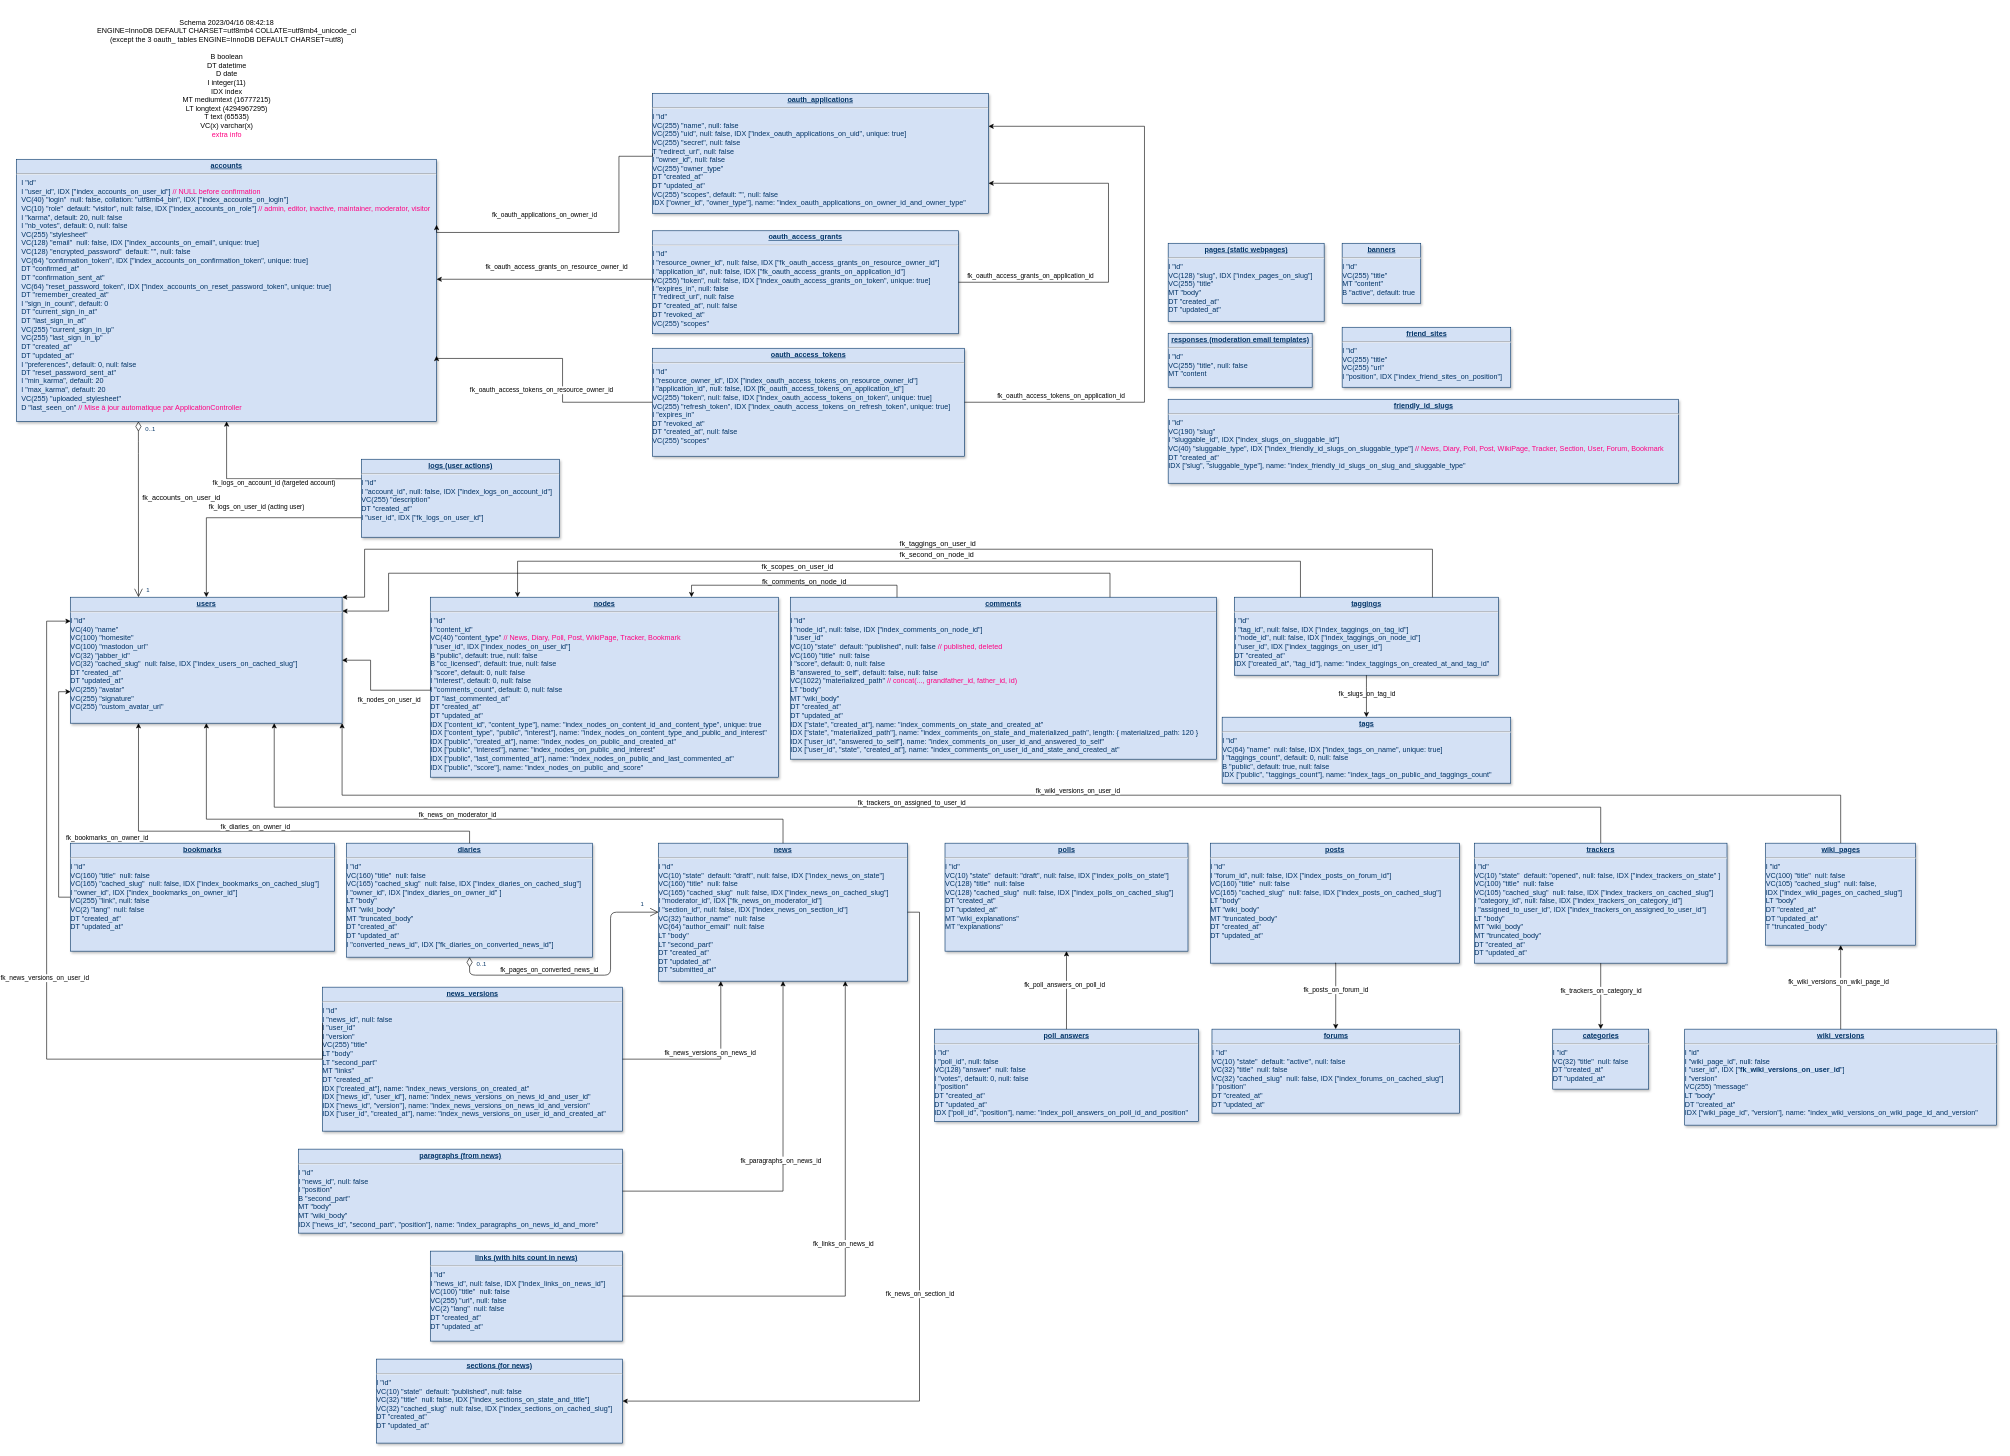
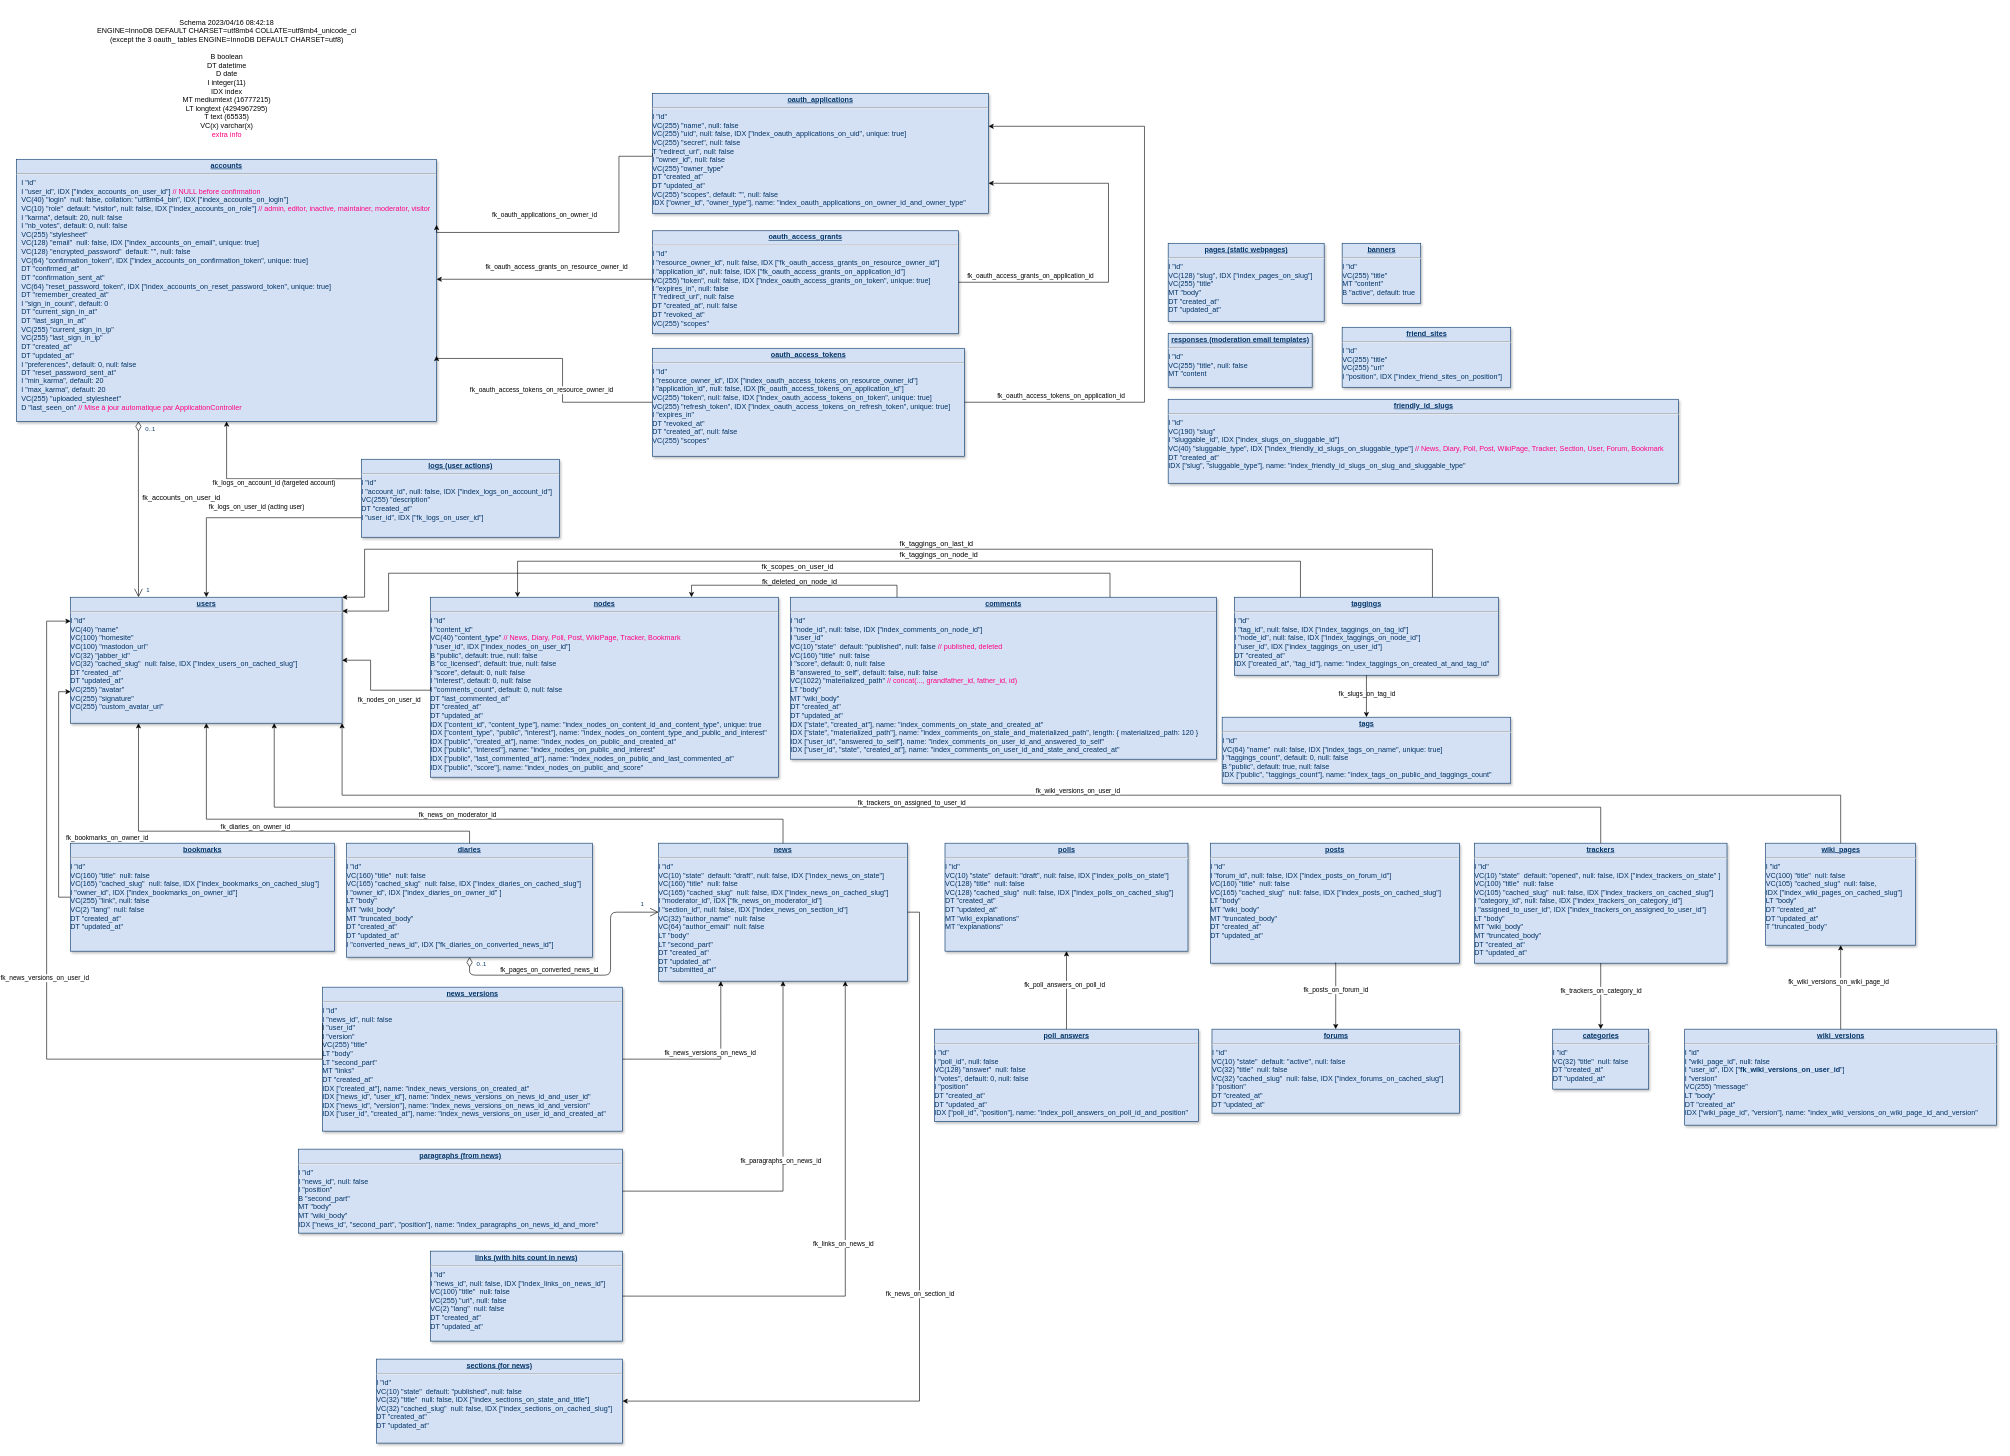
node "fk_taggings_on_user_id": label "fk_taggings_on_user_id" -> "fk_taggings_on_last_id"
node "fk_second_on_node_id": label "fk_second_on_node_id" -> "fk_taggings_on_node_id"
node "fk_comments_on_node_id": label "fk_comments_on_node_id" -> "fk_deleted_on_node_id"
